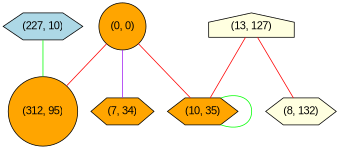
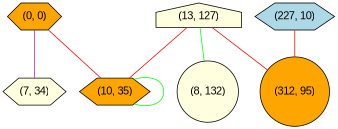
node "(0, 0)": shape circle -> hexagon
edge "(227, 10)" -- "(312, 95)": color green -> red
edge "(0, 0)" -- "(312, 95)": now "(13, 127)" -- "(312, 95)"
edge "(13, 127)" -- "(8, 132)": color red -> green
node "(7, 34)": fillcolor orange -> lightyellow
node "(8, 132)": shape hexagon -> circle
